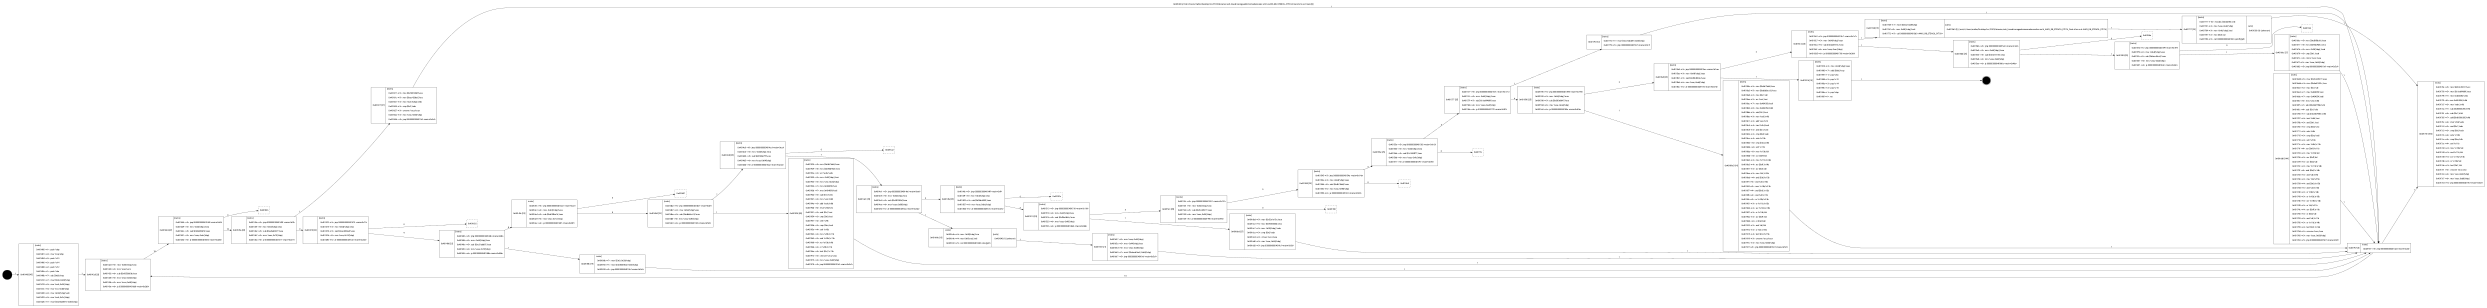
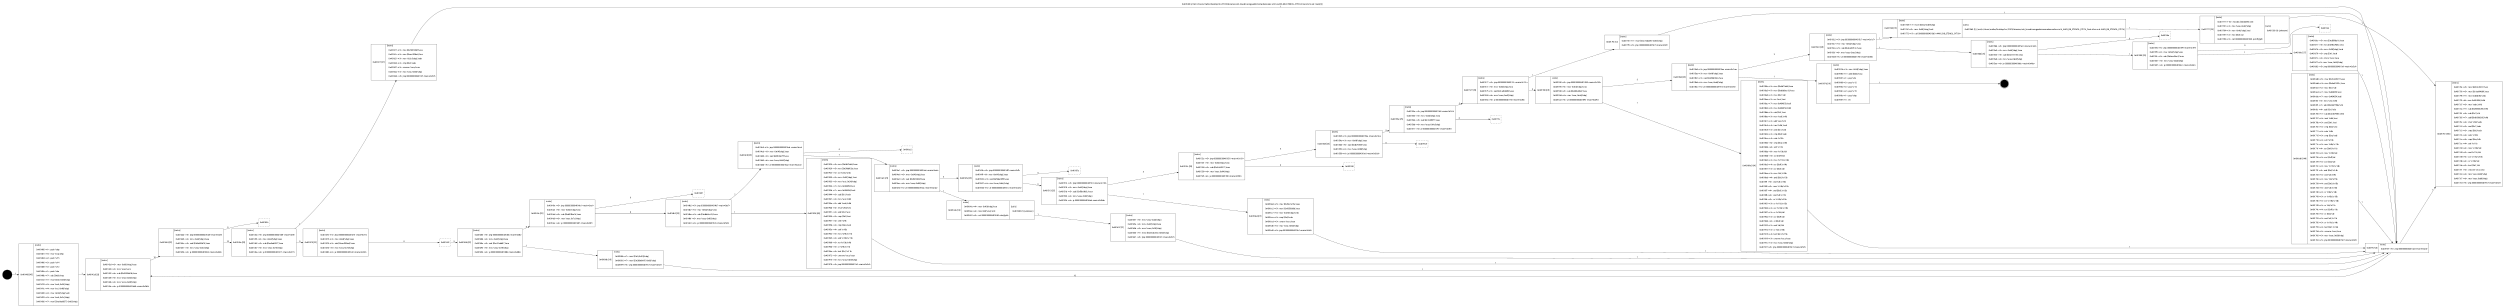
edge "0x401470 [22]" -> "0x401486 [22]": now "0x401632" -> "0x401486 [22]"
